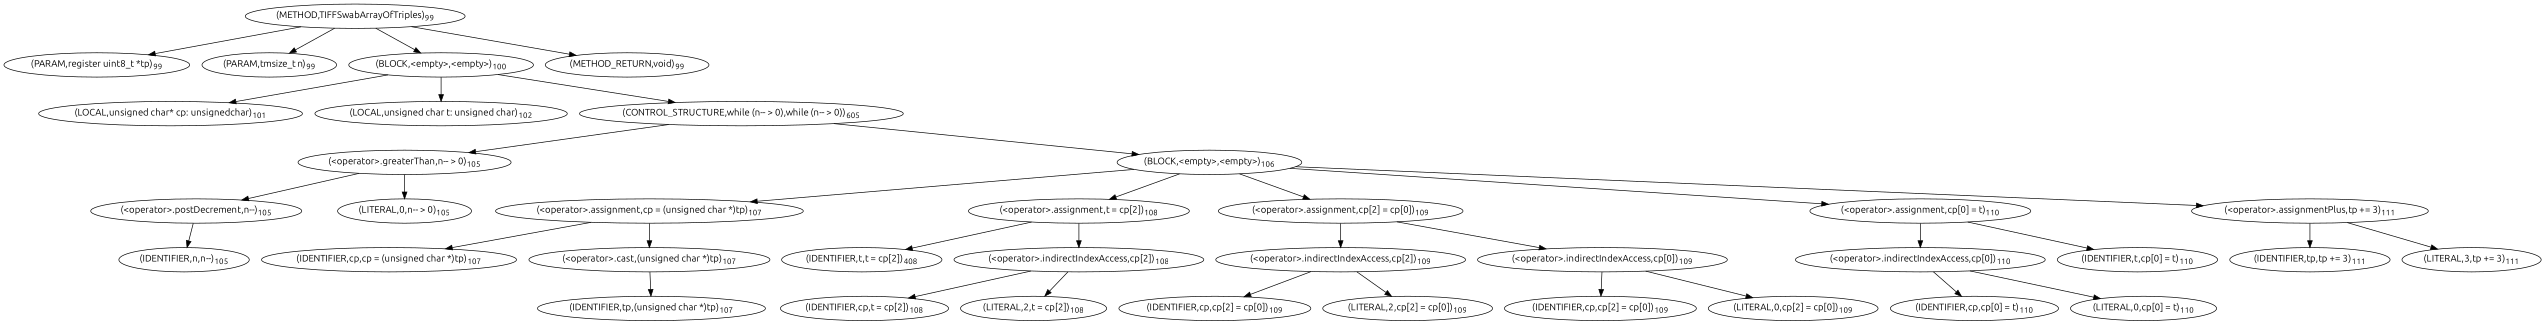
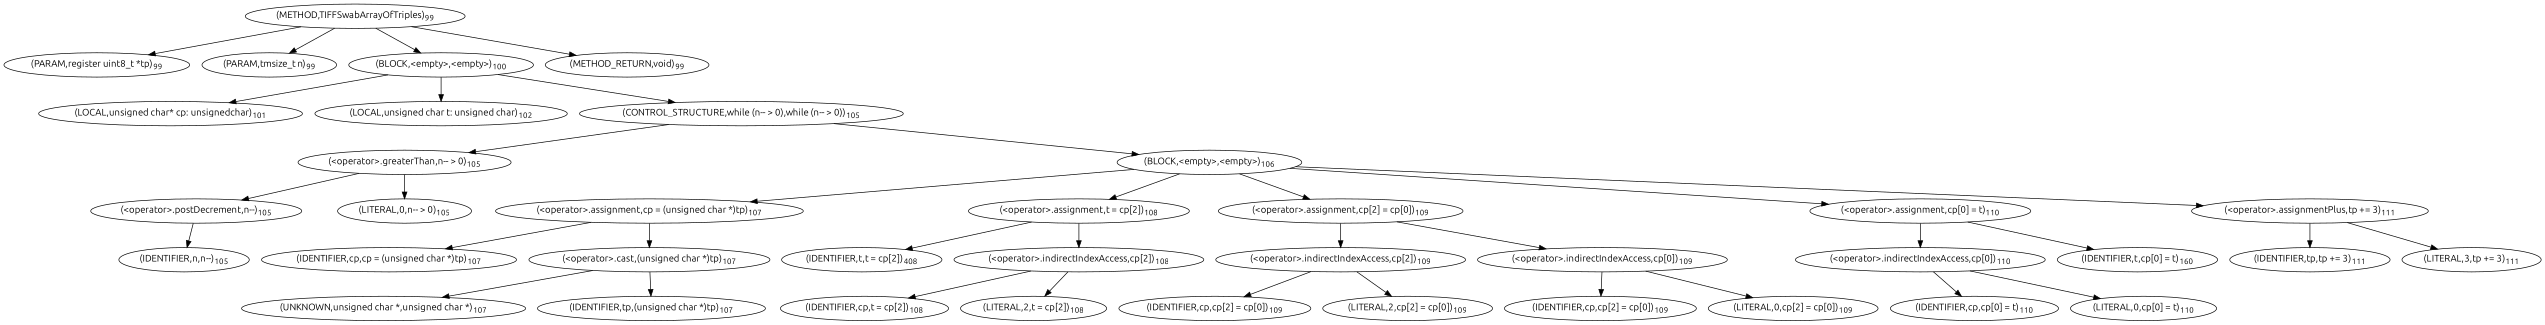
node "(CONTROL_STRUCTURE,while (n-- > 0),while (n-- > 0))": text "605" -> "105"
node "(IDENTIFIER,t,cp[0] = t)": text "110" -> "160"
node "(UNKNOWN,unsigned char *,unsigned char *)": added
